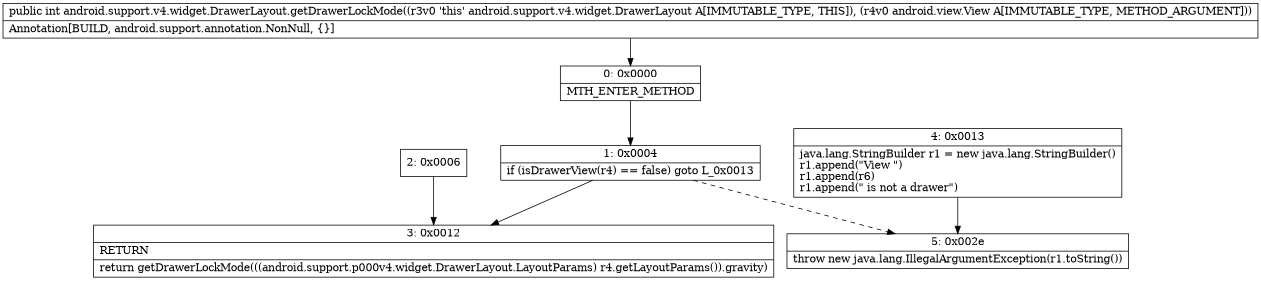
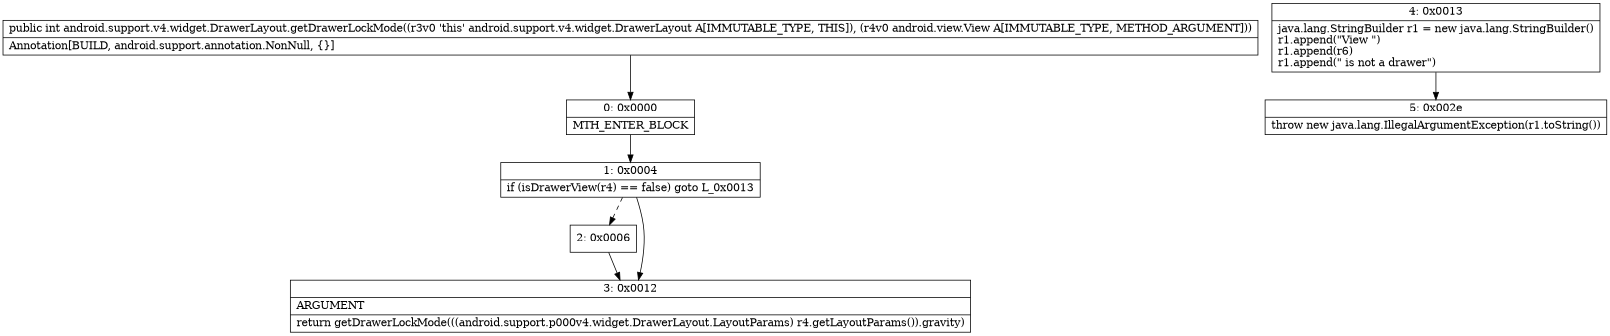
node "0: 0x0000": text "MTH_ENTER_METHOD" -> "MTH_ENTER_BLOCK"
edge "1: 0x0004" -> "5: 0x002e": now "1: 0x0004" -> "2: 0x0006"
node "3: 0x0012": text "RETURN" -> "ARGUMENT"
